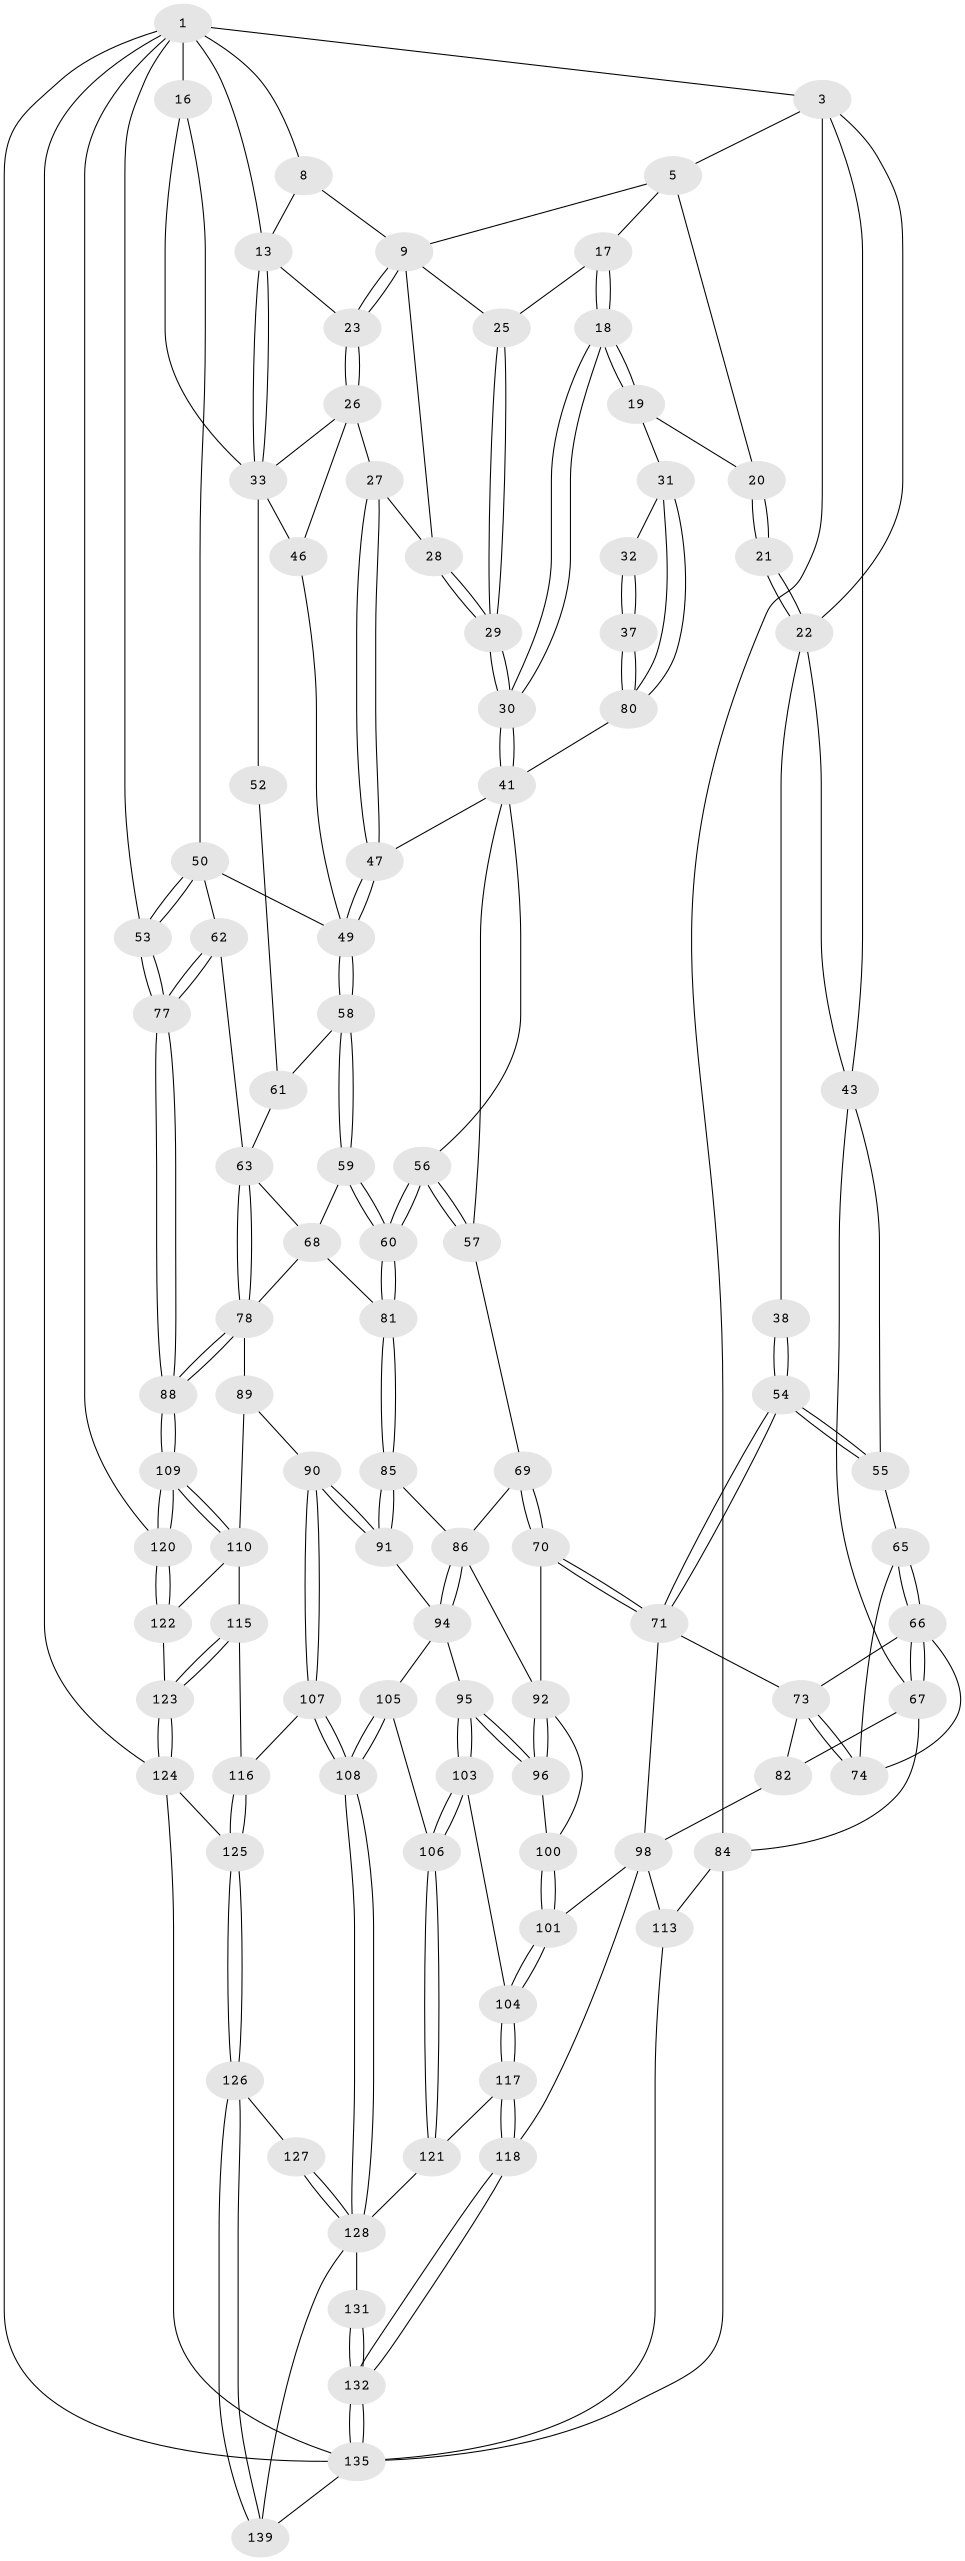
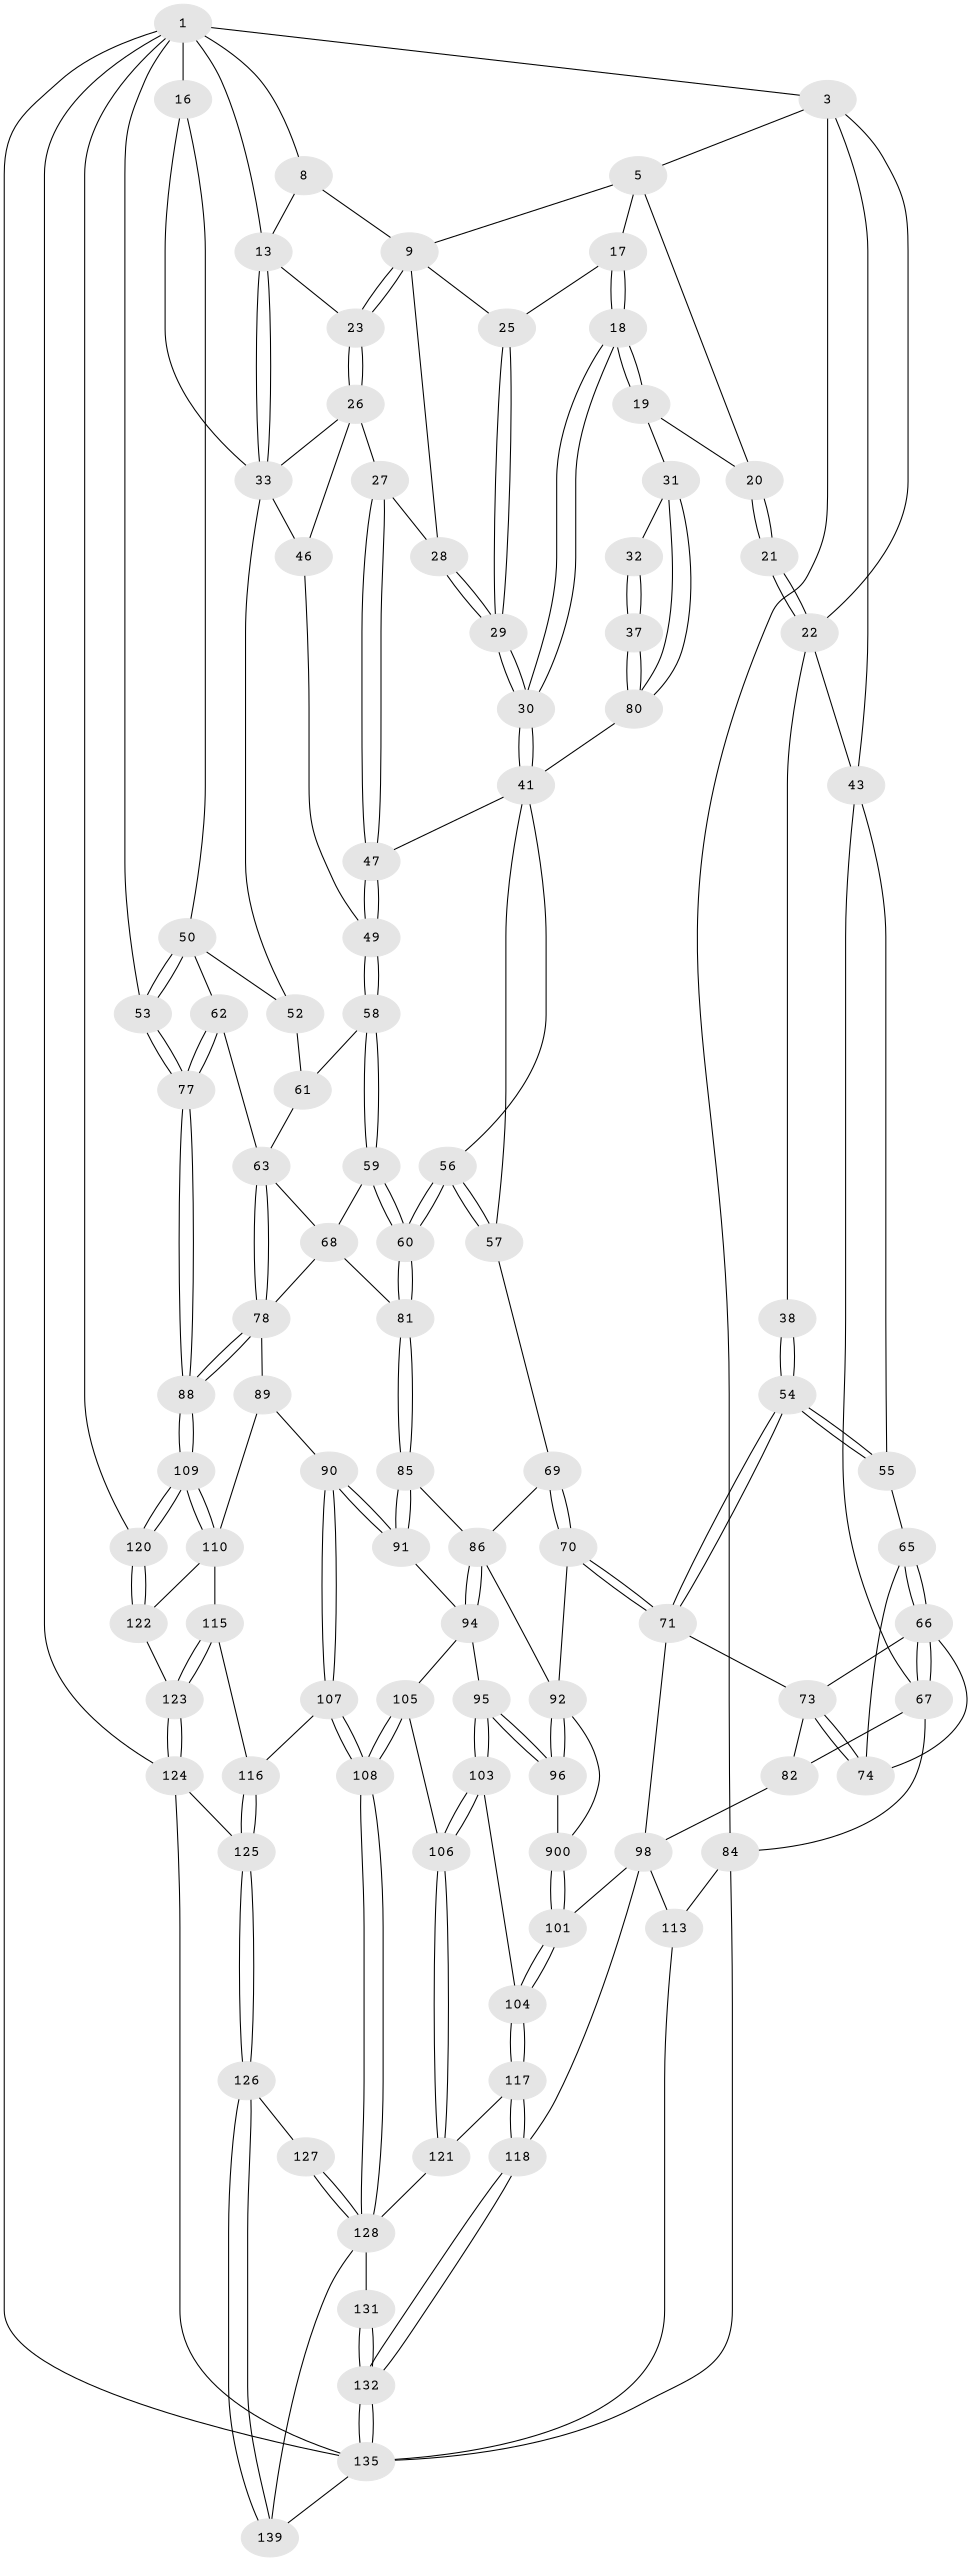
edge "50" -- "49": now "50" -- "52"
node "100": label "100" -> "900"
